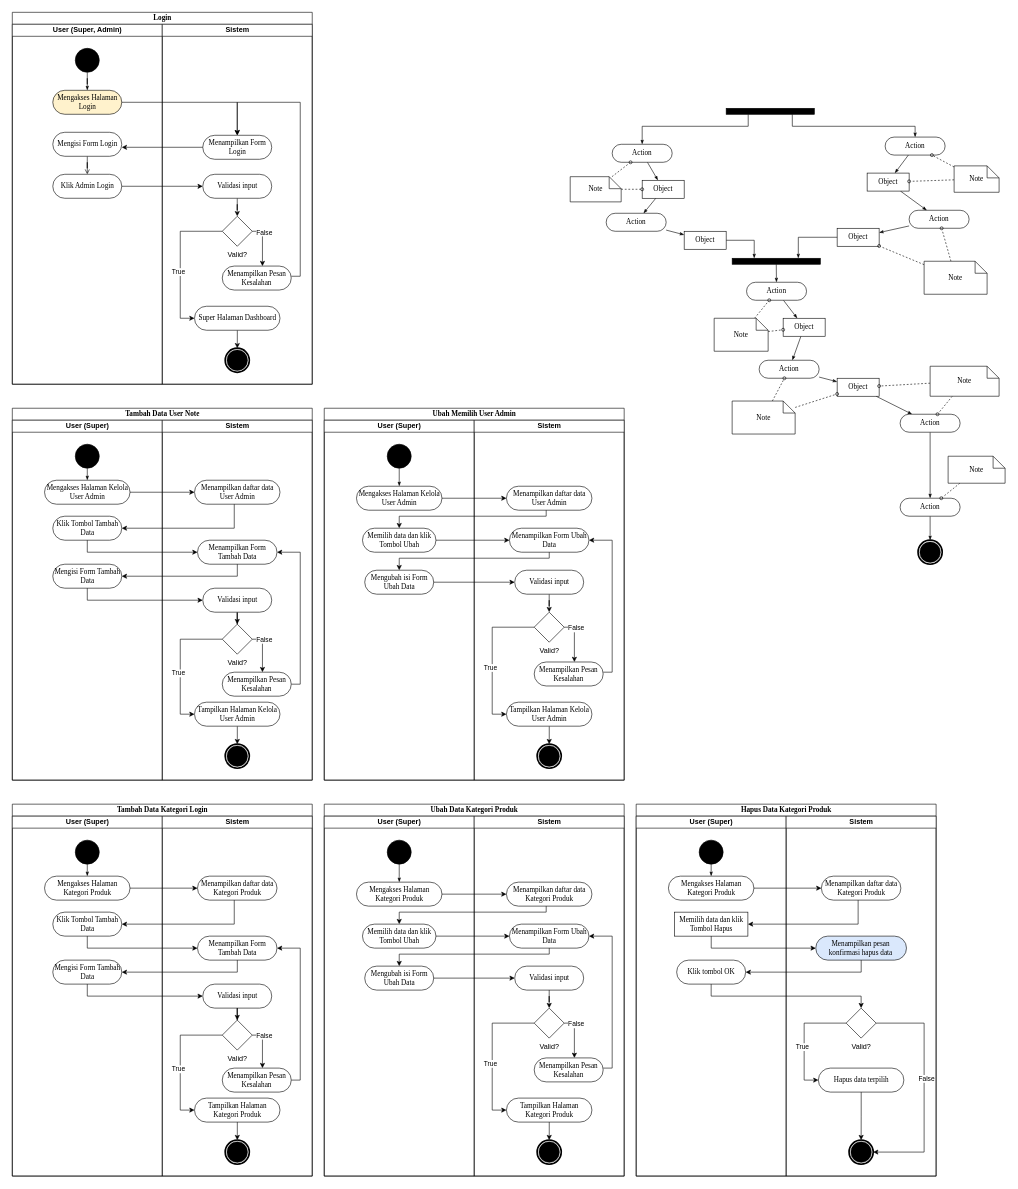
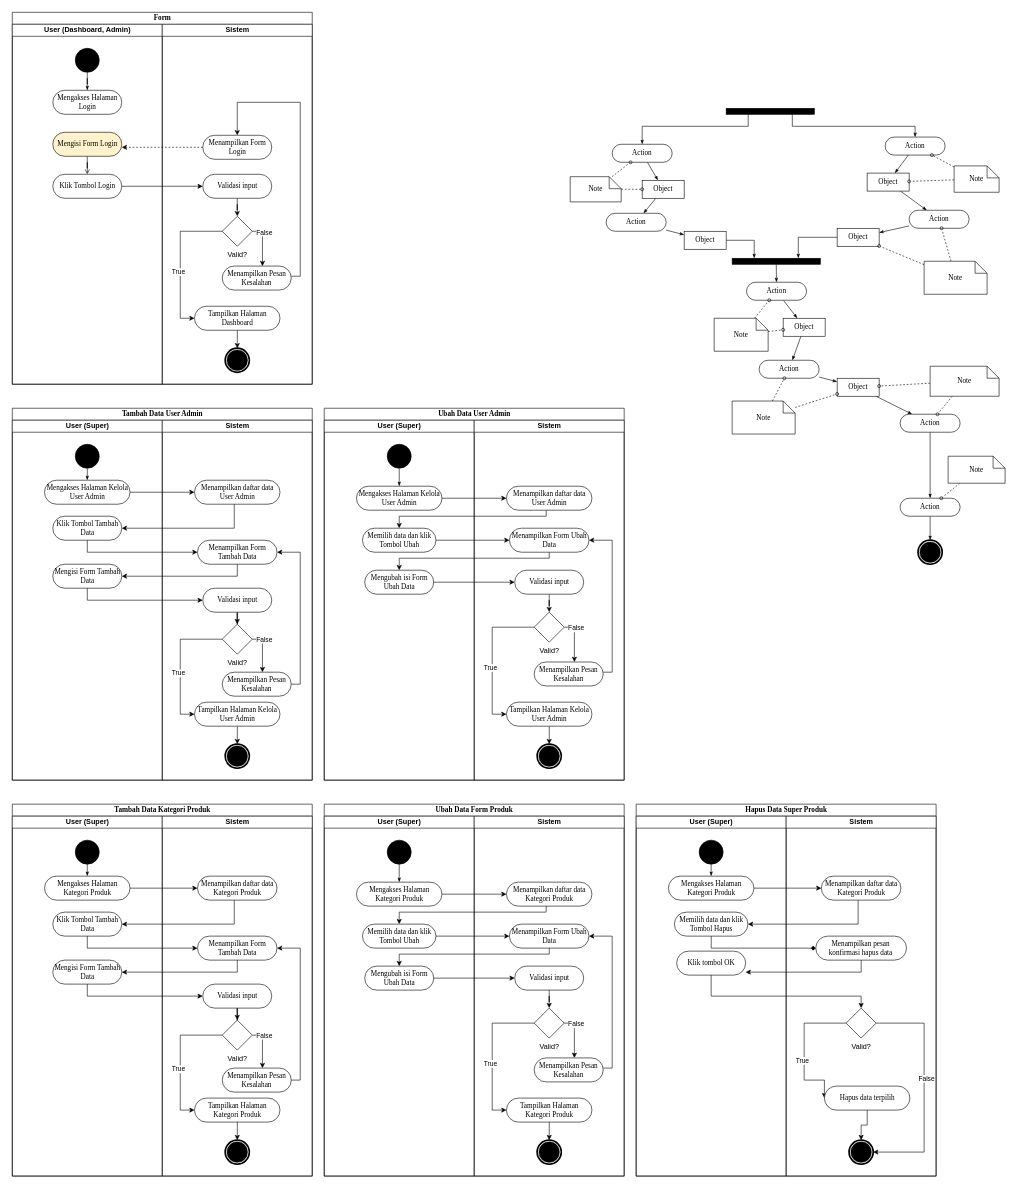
node "Login": label "Login" -> "Form"
node "User (Super, Admin)": label "User (Super, Admin)" -> "User (Dashboard, Admin)"
node "Mengakses Halaman Login": fillcolor #fff2cc -> #ffffff
edge "Mengakses Halaman Login" -> "Menampilkan Form Login": removed
node "Mengisi Form Login": fillcolor #ffffff -> #fff2cc
edge "Menampilkan Form Login" -> "Mengisi Form Login": style solid -> dashed
node "Klik Admin Login": label "Klik Admin Login" -> "Klik Tombol Login"
node "Super Halaman Dashboard": label "Super Halaman Dashboard" -> "Tampilkan Halaman Dashboard"
node "Tambah Data User Note": label "Tambah Data User Note" -> "Tambah Data User Admin"
node "Ubah Memilih User Admin": label "Ubah Memilih User Admin" -> "Ubah Data User Admin"
node "Tambah Data Kategori Login": label "Tambah Data Kategori Login" -> "Tambah Data Kategori Produk"
node "Ubah Data Kategori Produk": label "Ubah Data Kategori Produk" -> "Ubah Data Form Produk"
node "Hapus Data Kategori Produk": label "Hapus Data Kategori Produk" -> "Hapus Data Super Produk"
node "Memilih data dan klik Tombol Hapus": shape rectangle -> rounded rectangle
edge "Memilih data dan klik Tombol Hapus" -> "Menampilkan pesan konfirmasi hapus data": arrowhead classic -> diamond
node "Menampilkan pesan konfirmasi hapus data": fillcolor #dae8fc -> #ffffff
node "Klik tombol OK": moved (711, 972) -> (711, 963)
node "Hapus data terpilih": moved (861, 1080) -> (867, 1098)
